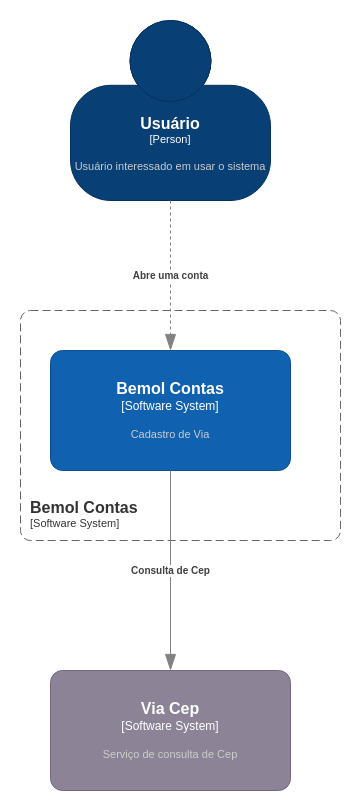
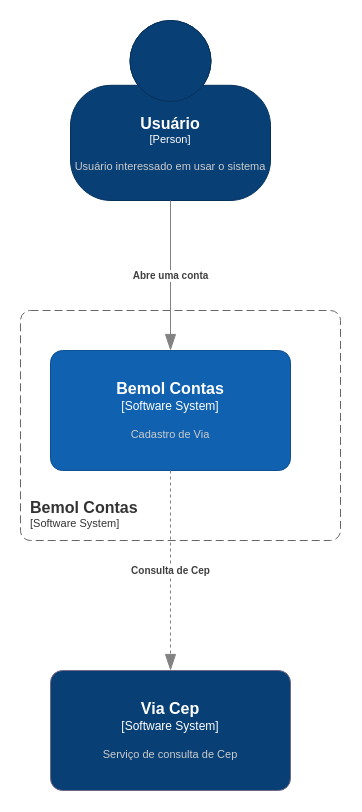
edge "Usuário [Person] Usuário interessado em usar o sistema" -> "Bemol Contas [Software System] Cadastro de Via": style dashed -> solid
edge "Bemol Contas [Software System] Cadastro de Via" -> "Via Cep [Software System] Serviço de consulta de Cep": style solid -> dashed
node "Via Cep [Software System] Serviço de consulta de Cep": fillcolor #8c8496 -> #083f75
